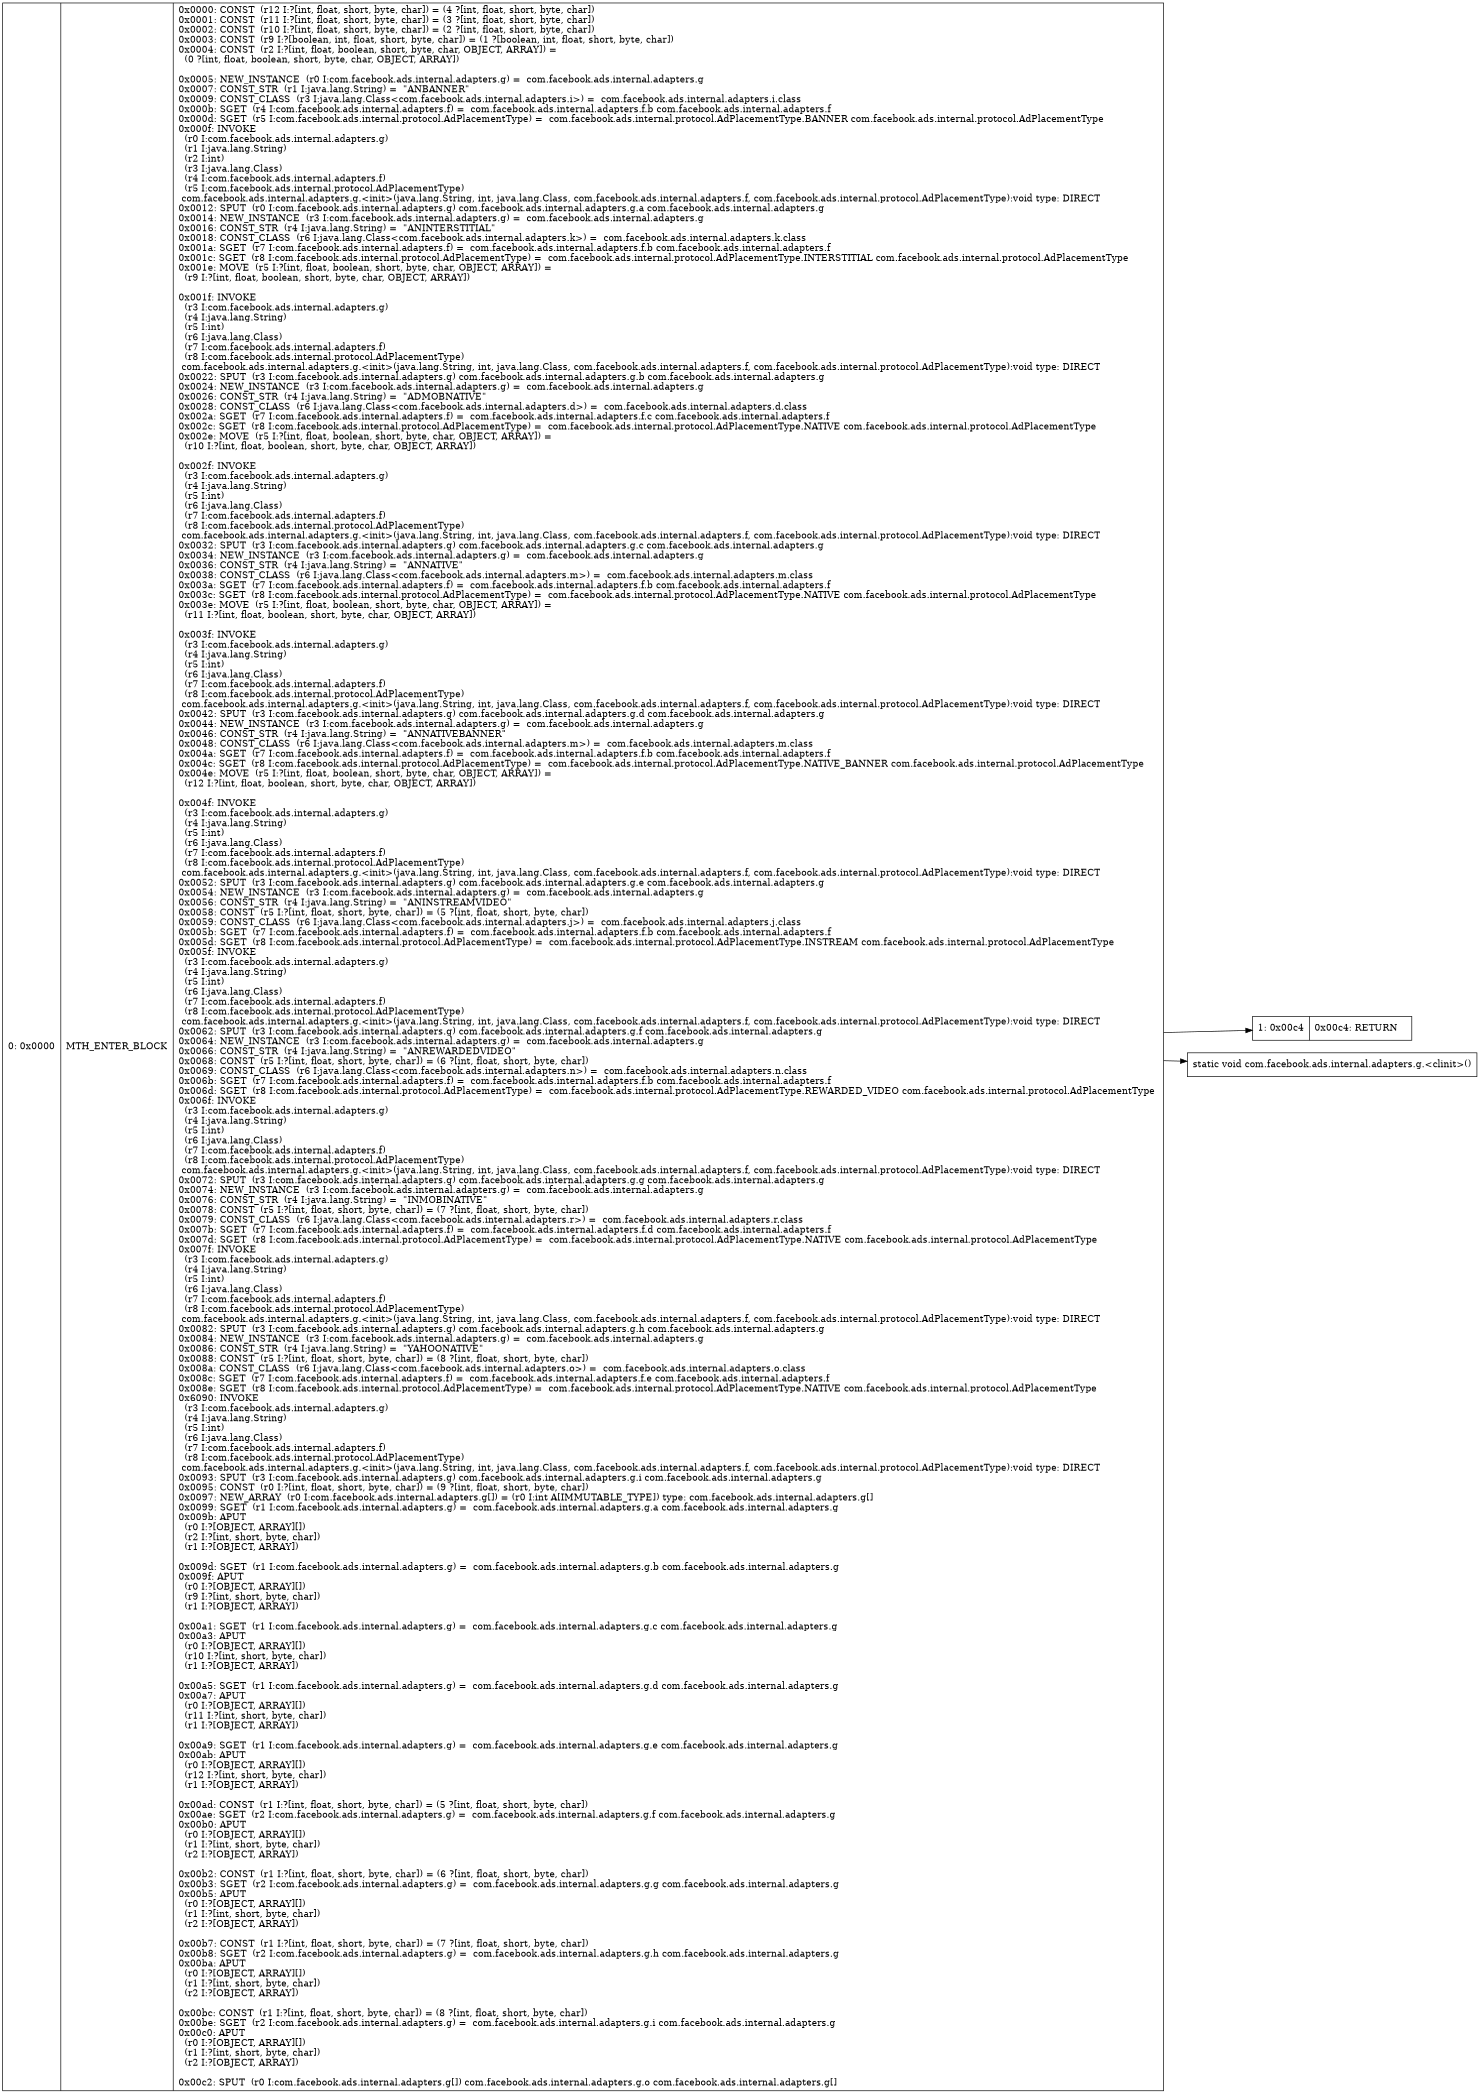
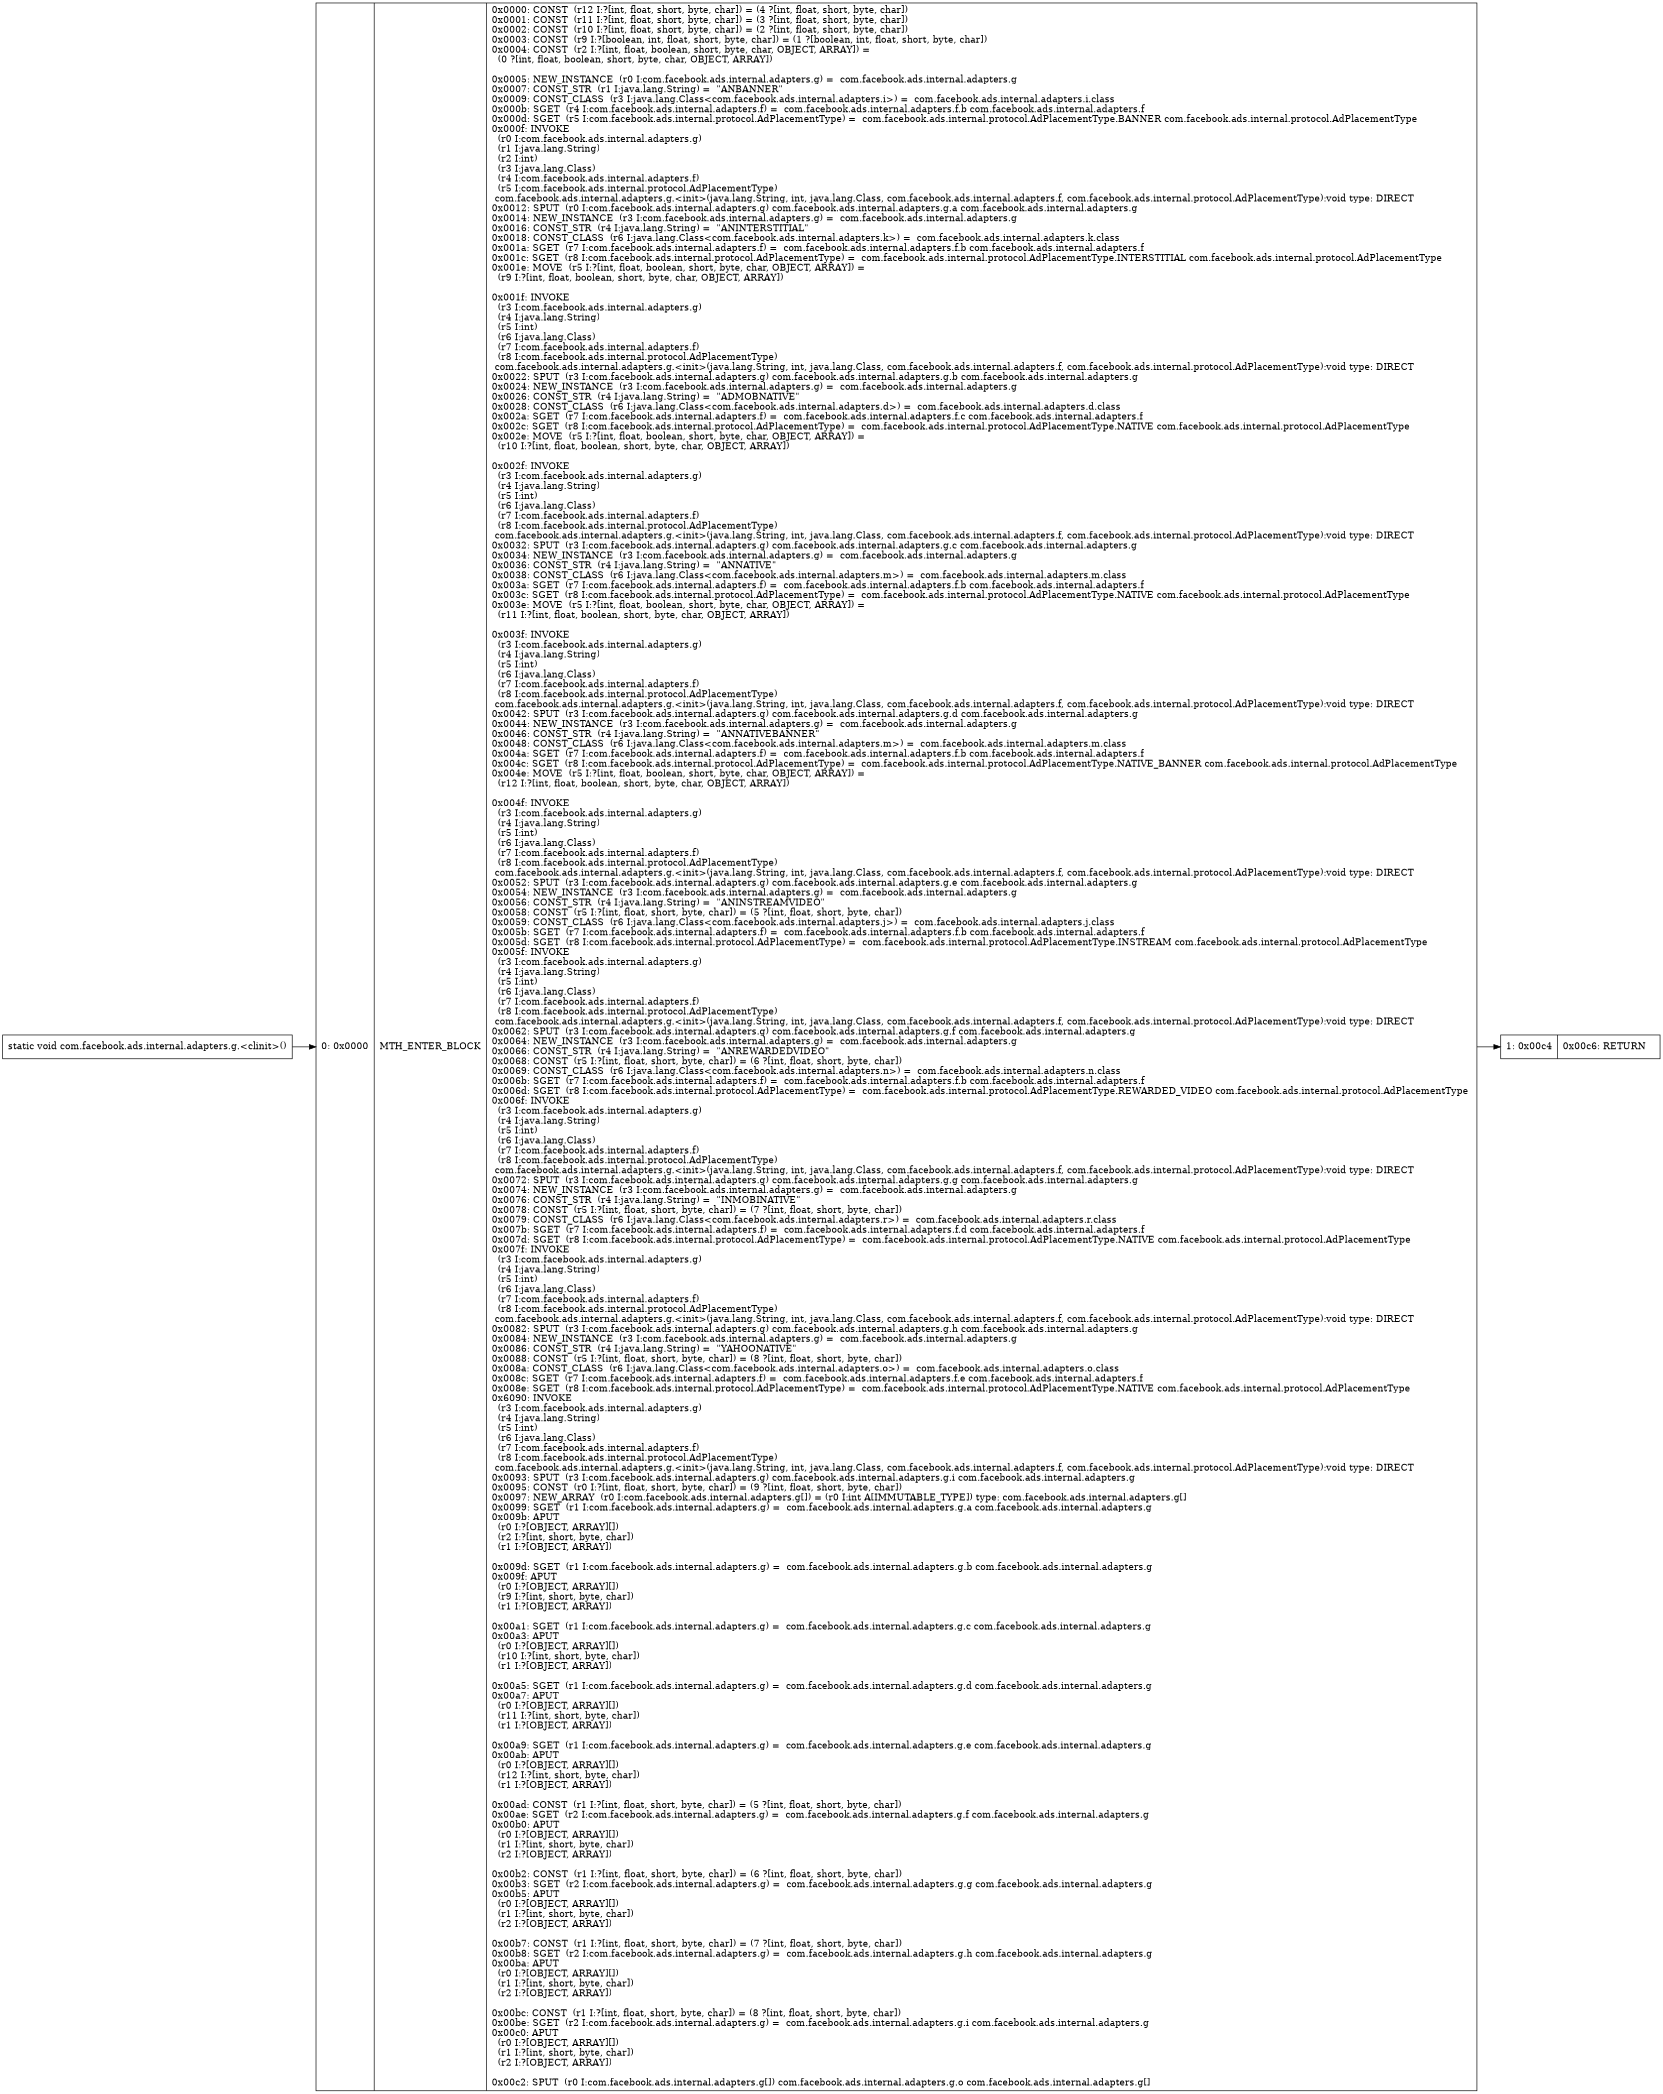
node "1: 0x00c4": text "0x00c4: RETURN" -> "0x00c6: RETURN"
edge "0: 0x0000" -> "static void com.facebook.ads.internal.adapters.g.<clinit>()": reversed
